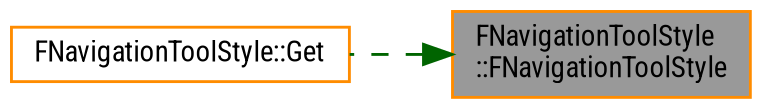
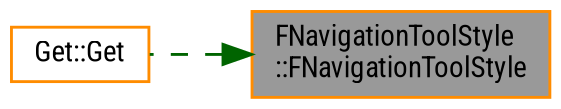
node "FNavigationToolStyle::Get": label "FNavigationToolStyle::Get" -> "Get::Get"
